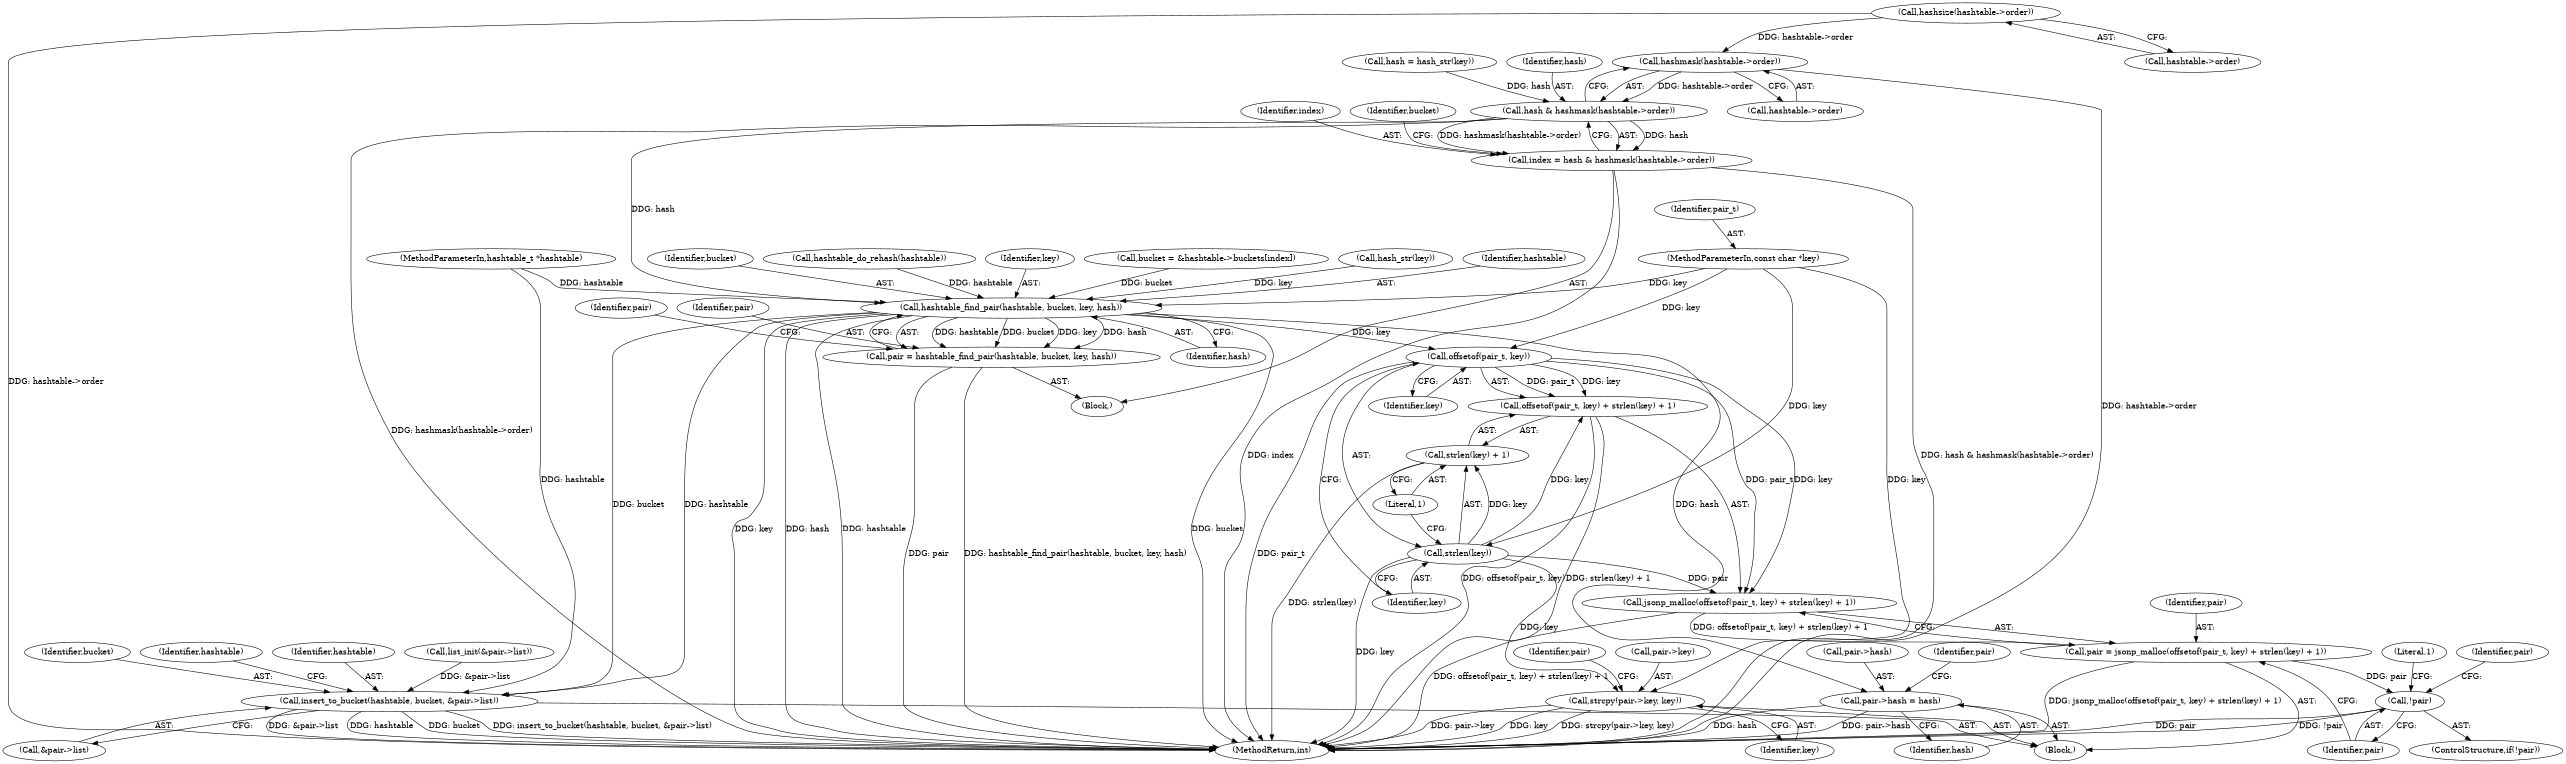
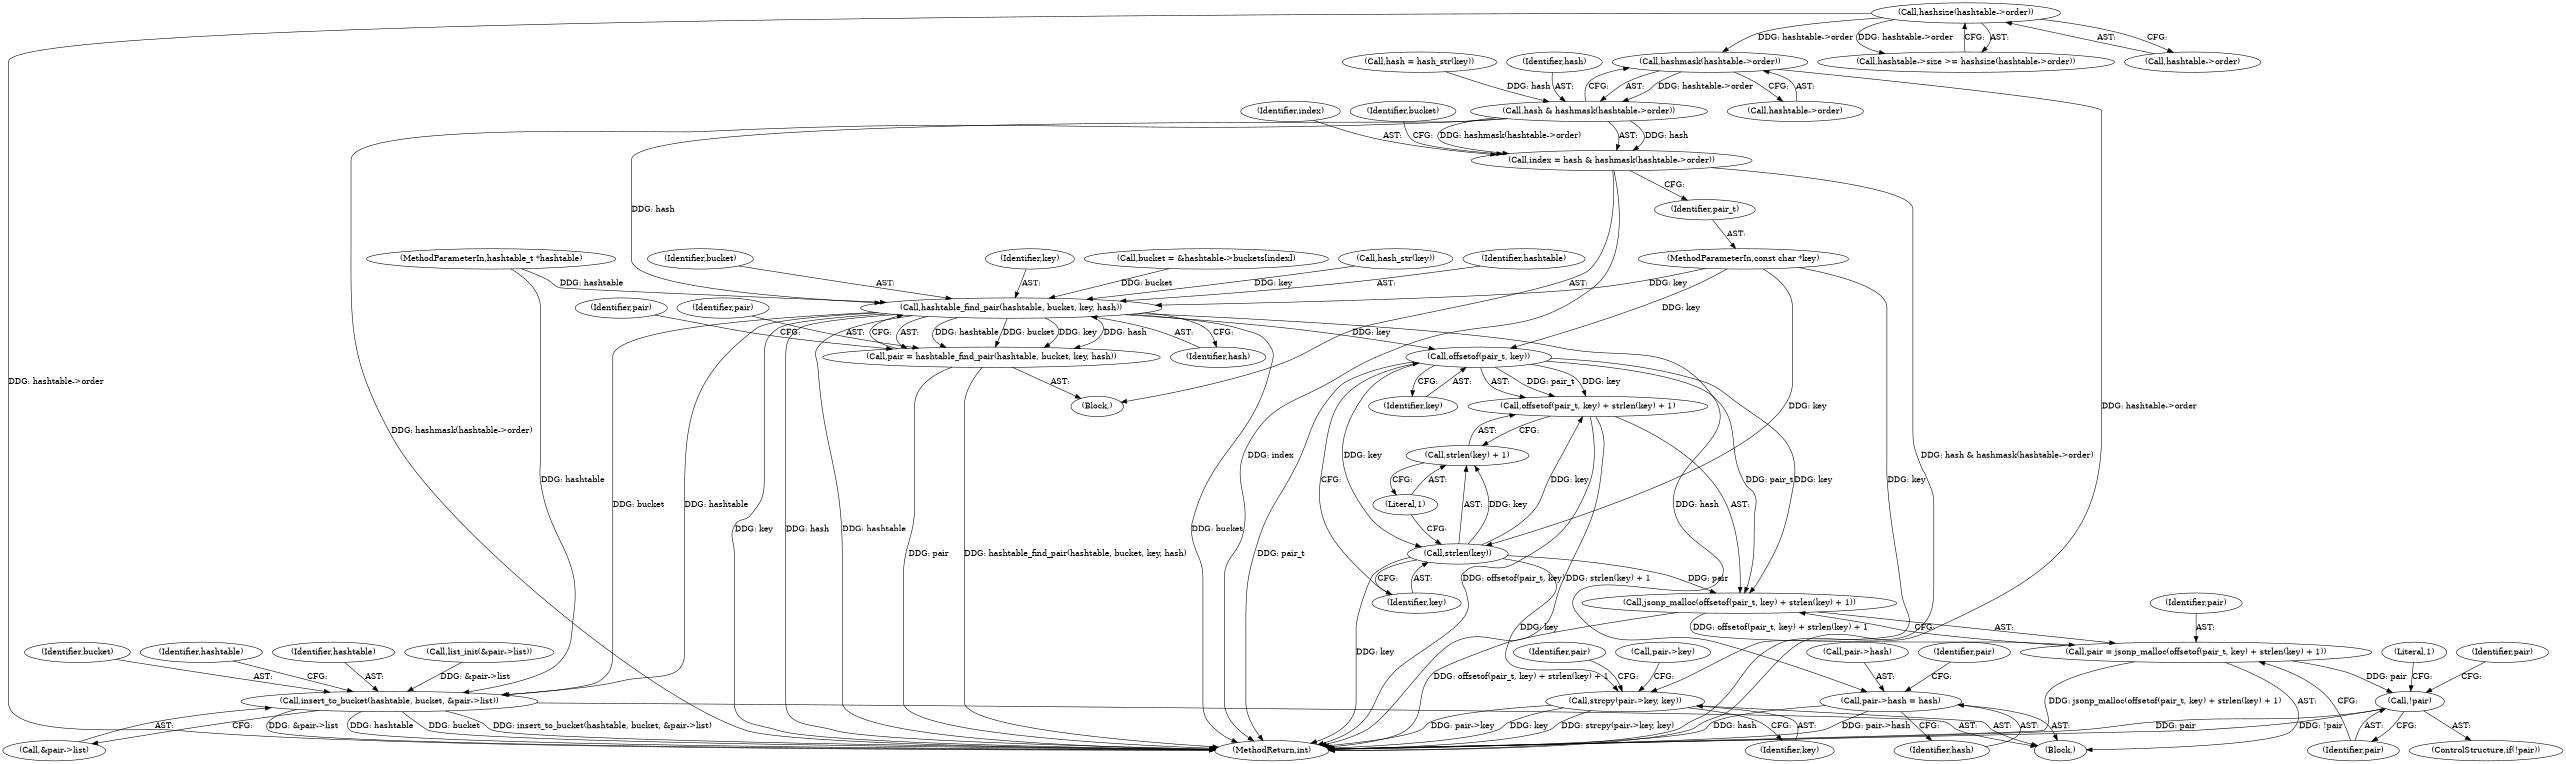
node "(Call,hashtable->size >= hashsize(hashtable->order))": added
edge "(Call,index = hash & hashmask(hashtable->order))" -> "(Call,hash & hashmask(hashtable->order))": now "(Call,index = hash & hashmask(hashtable->order))" -> "(Identifier,pair_t)"
node "(Call,hashtable_do_rehash(hashtable))": removed
edge "(Call,offsetof(pair_t, key) + strlen(key) + 1)" -> "(Call,strlen(key) + 1)": label "AST: " -> "CFG: "
edge "(Call,offsetof(pair_t, key))" -> "(Call,strlen(key))": label "AST: " -> "DDG: key"
edge "(Call,strlen(key) + 1)" -> "(MethodReturn,int)": removed, label "DDG: strlen(key)"
edge "(Call,pair->key)" -> "(Call,strcpy(pair->key, key))": label "AST: " -> "CFG: "
